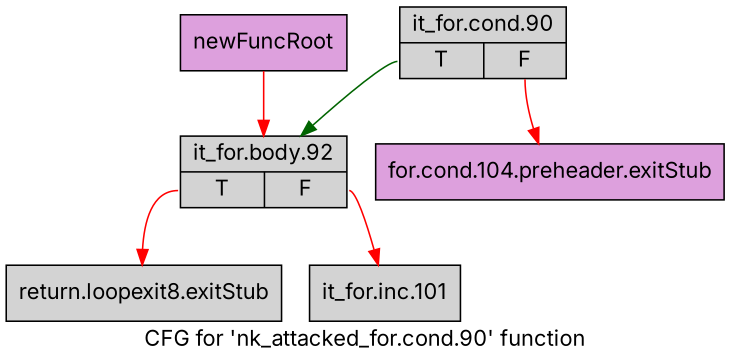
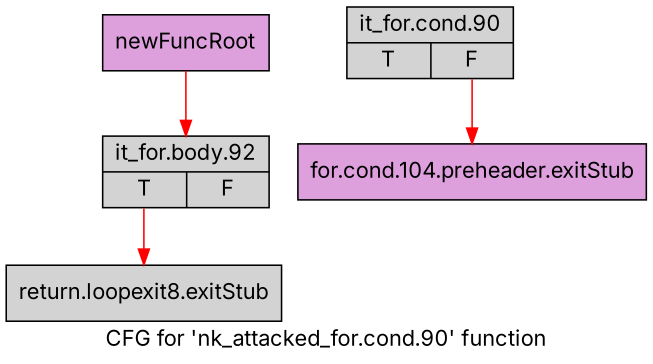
edge "it_for.cond.90" -> "it_for.body.92": removed
node "it_for.inc.101": removed
